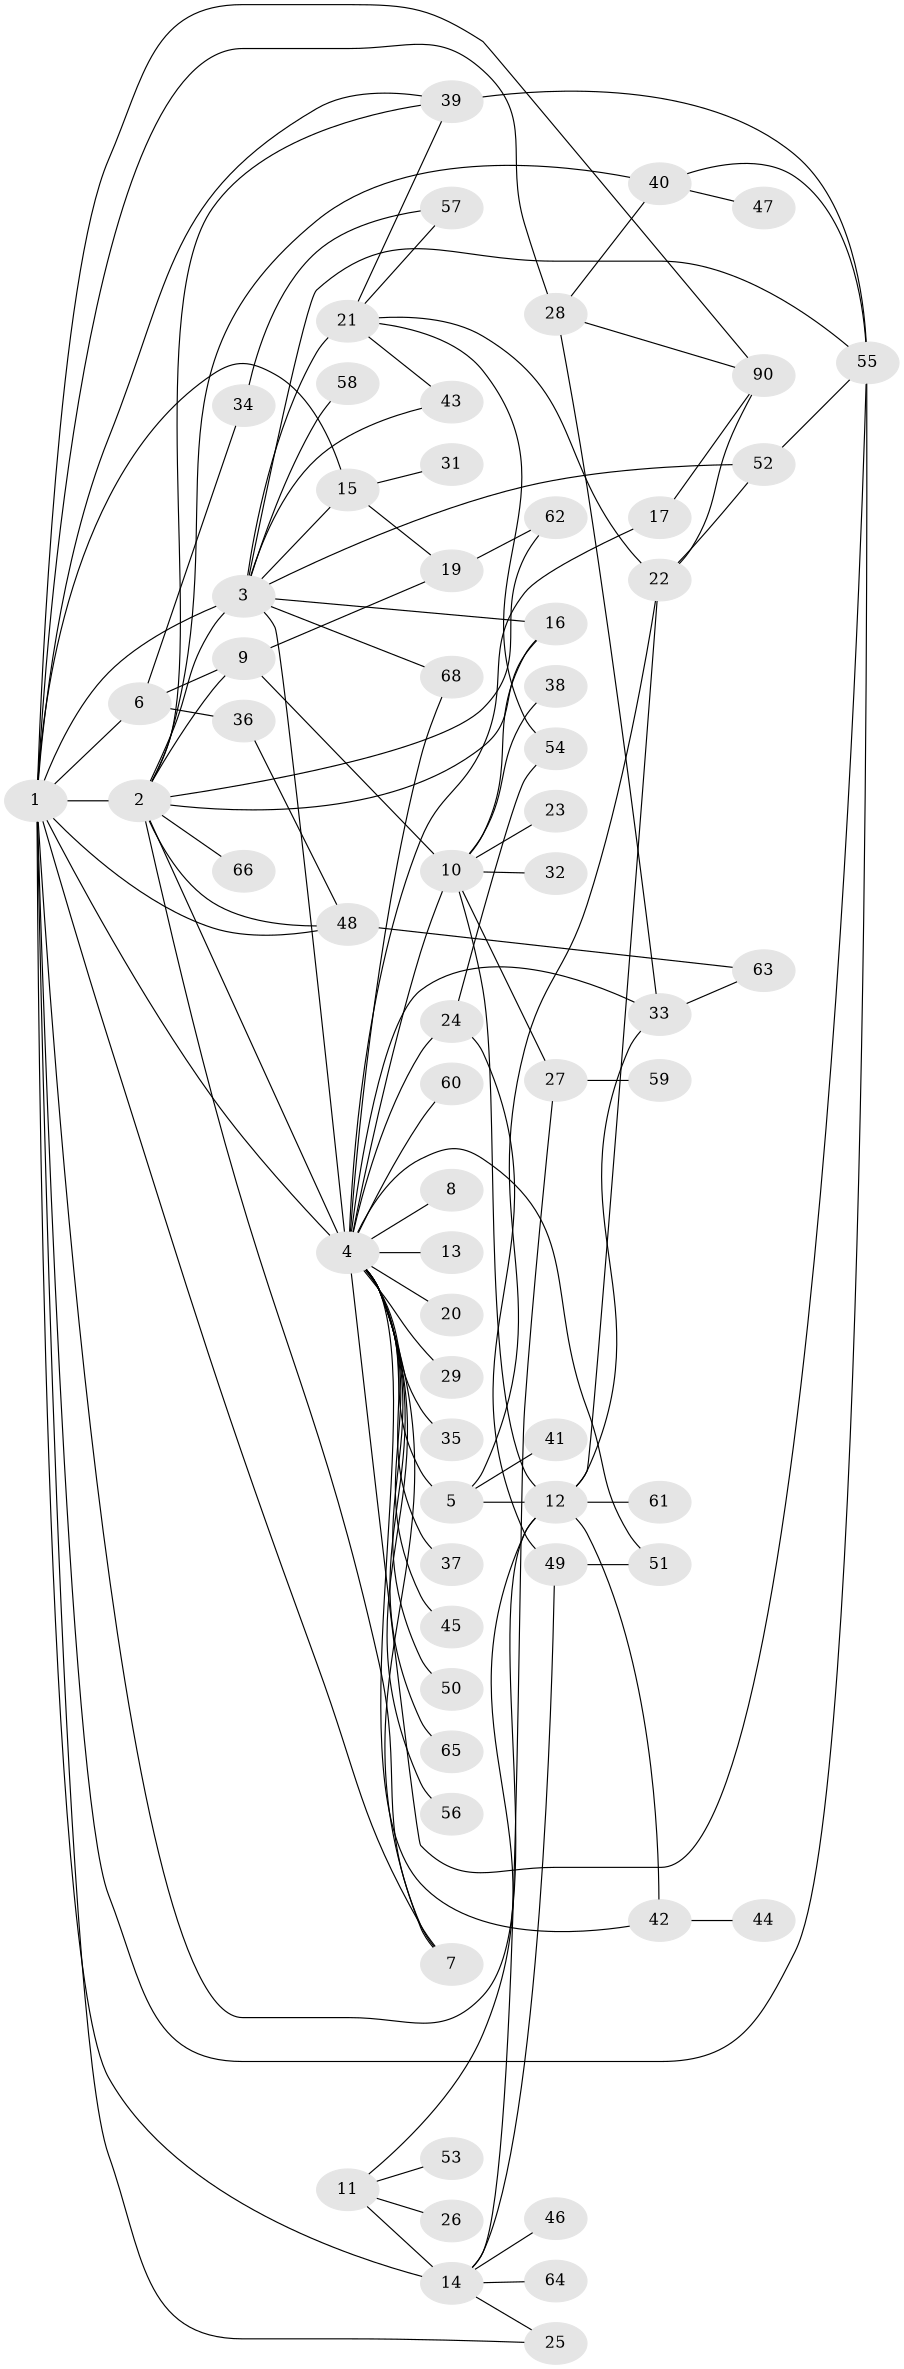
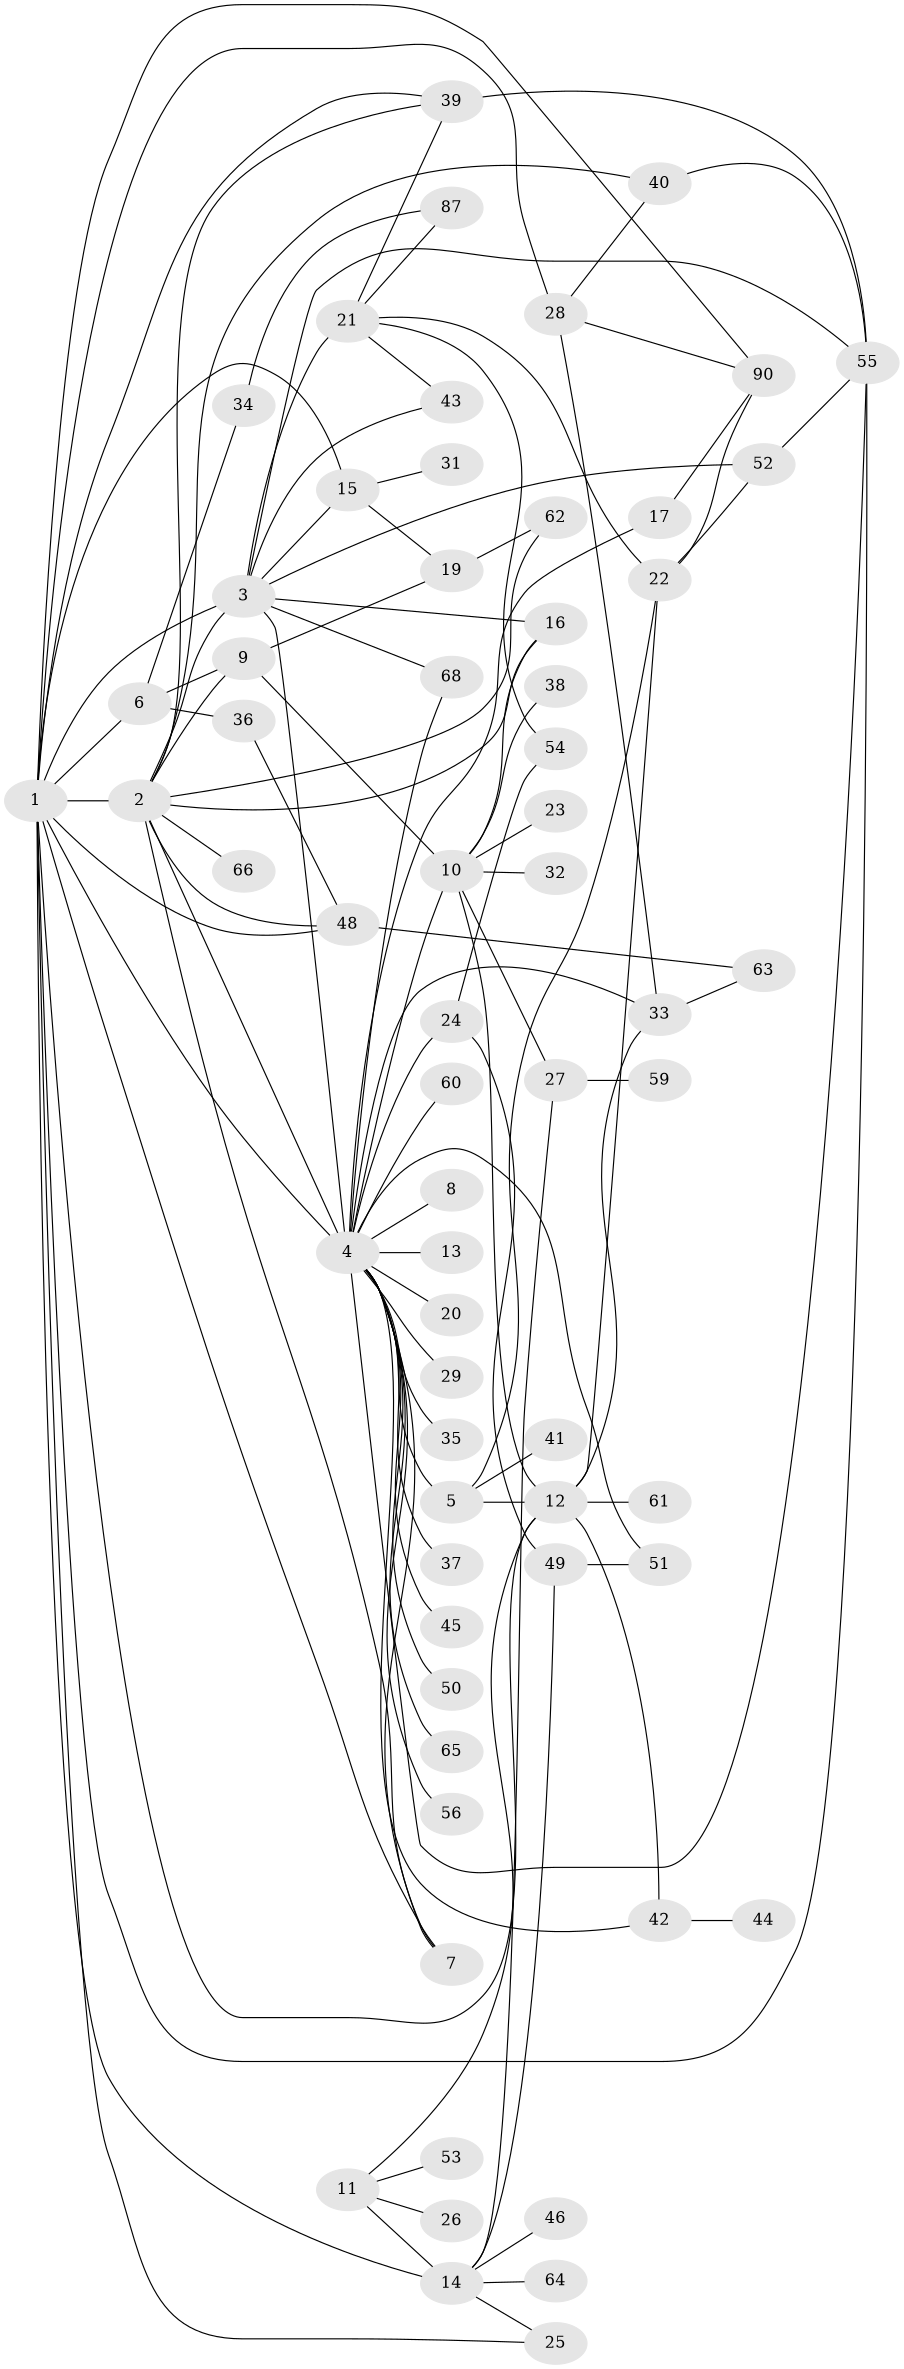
node "57": label "57" -> "87"
node "47": removed
node "58": removed
